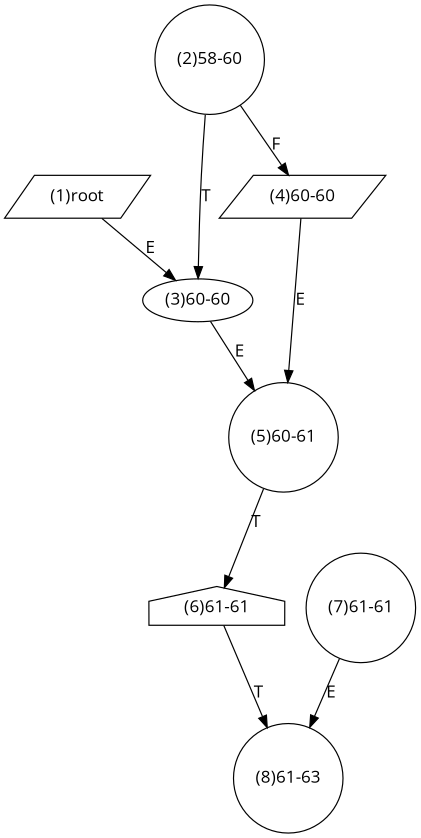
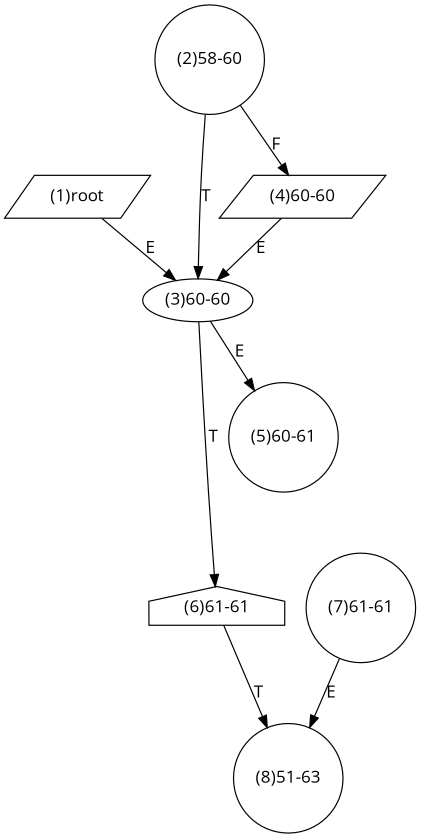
edge "(4)60-60" -> "(5)60-61": now "(4)60-60" -> "(3)60-60"
edge "(5)60-61" -> "(6)61-61": now "(3)60-60" -> "(6)61-61"
node "(8)61-63": label "(8)61-63" -> "(8)51-63"
